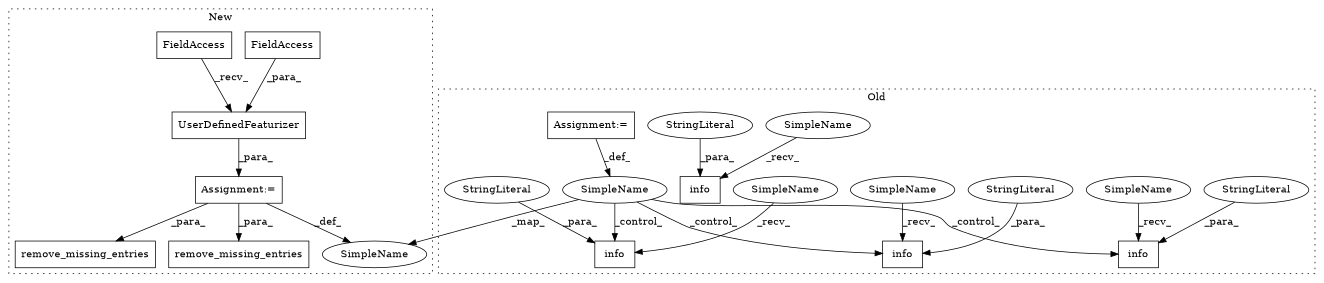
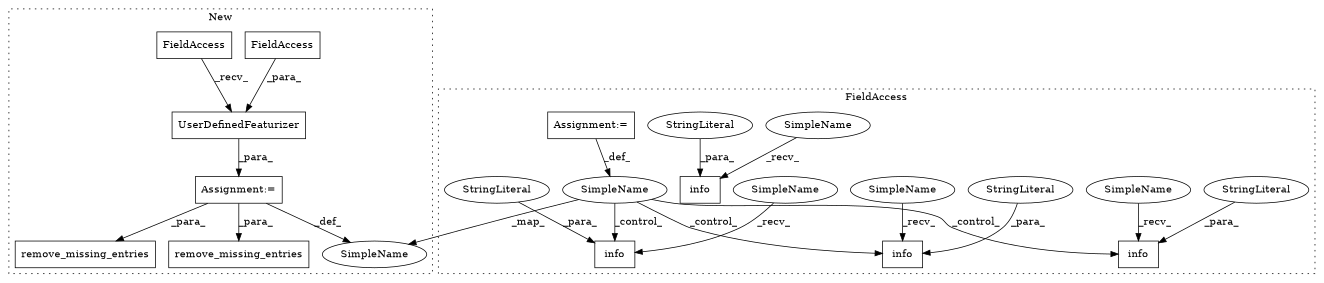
cluster "Old": label "Old" -> "FieldAccess"
